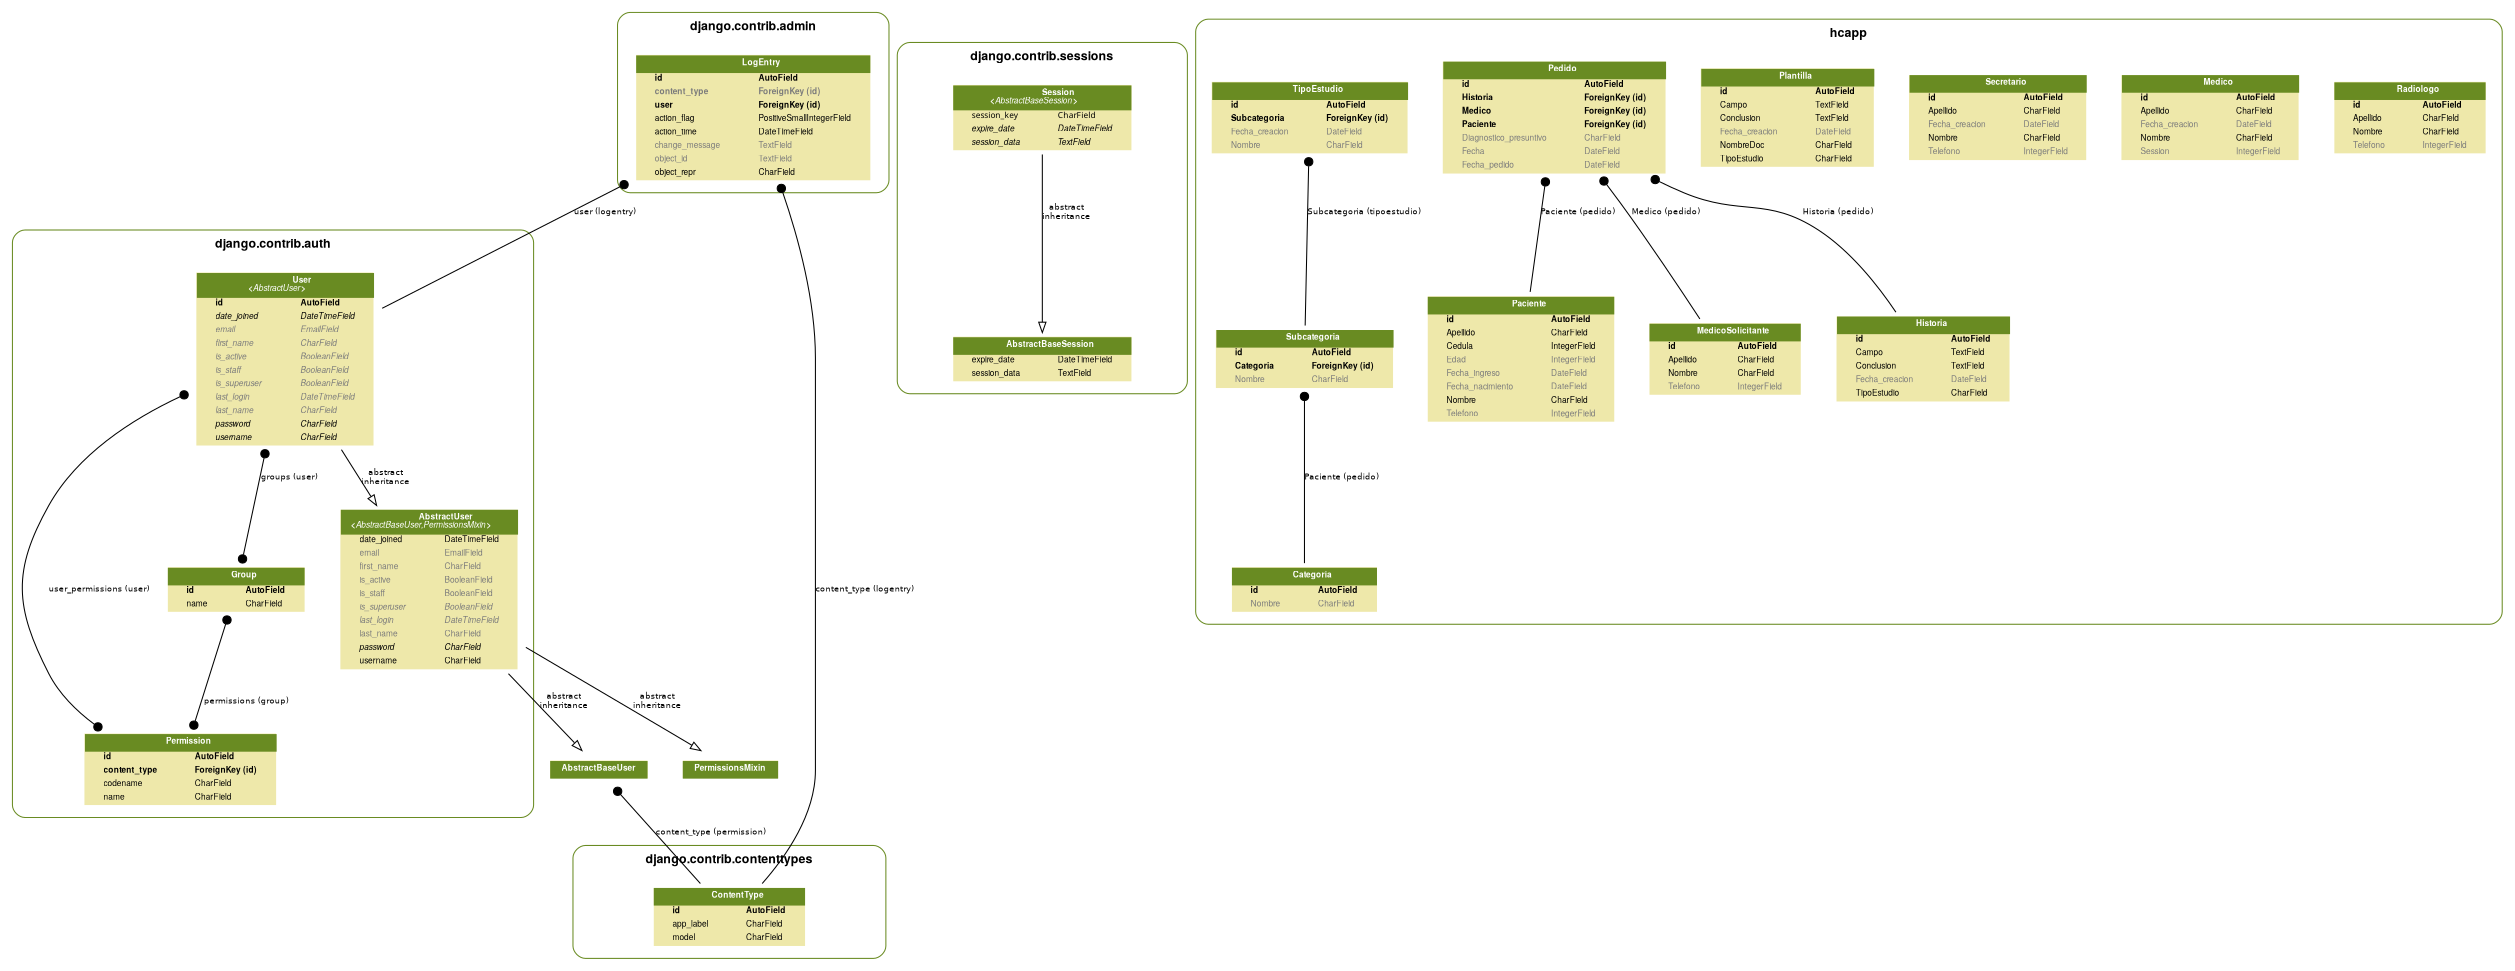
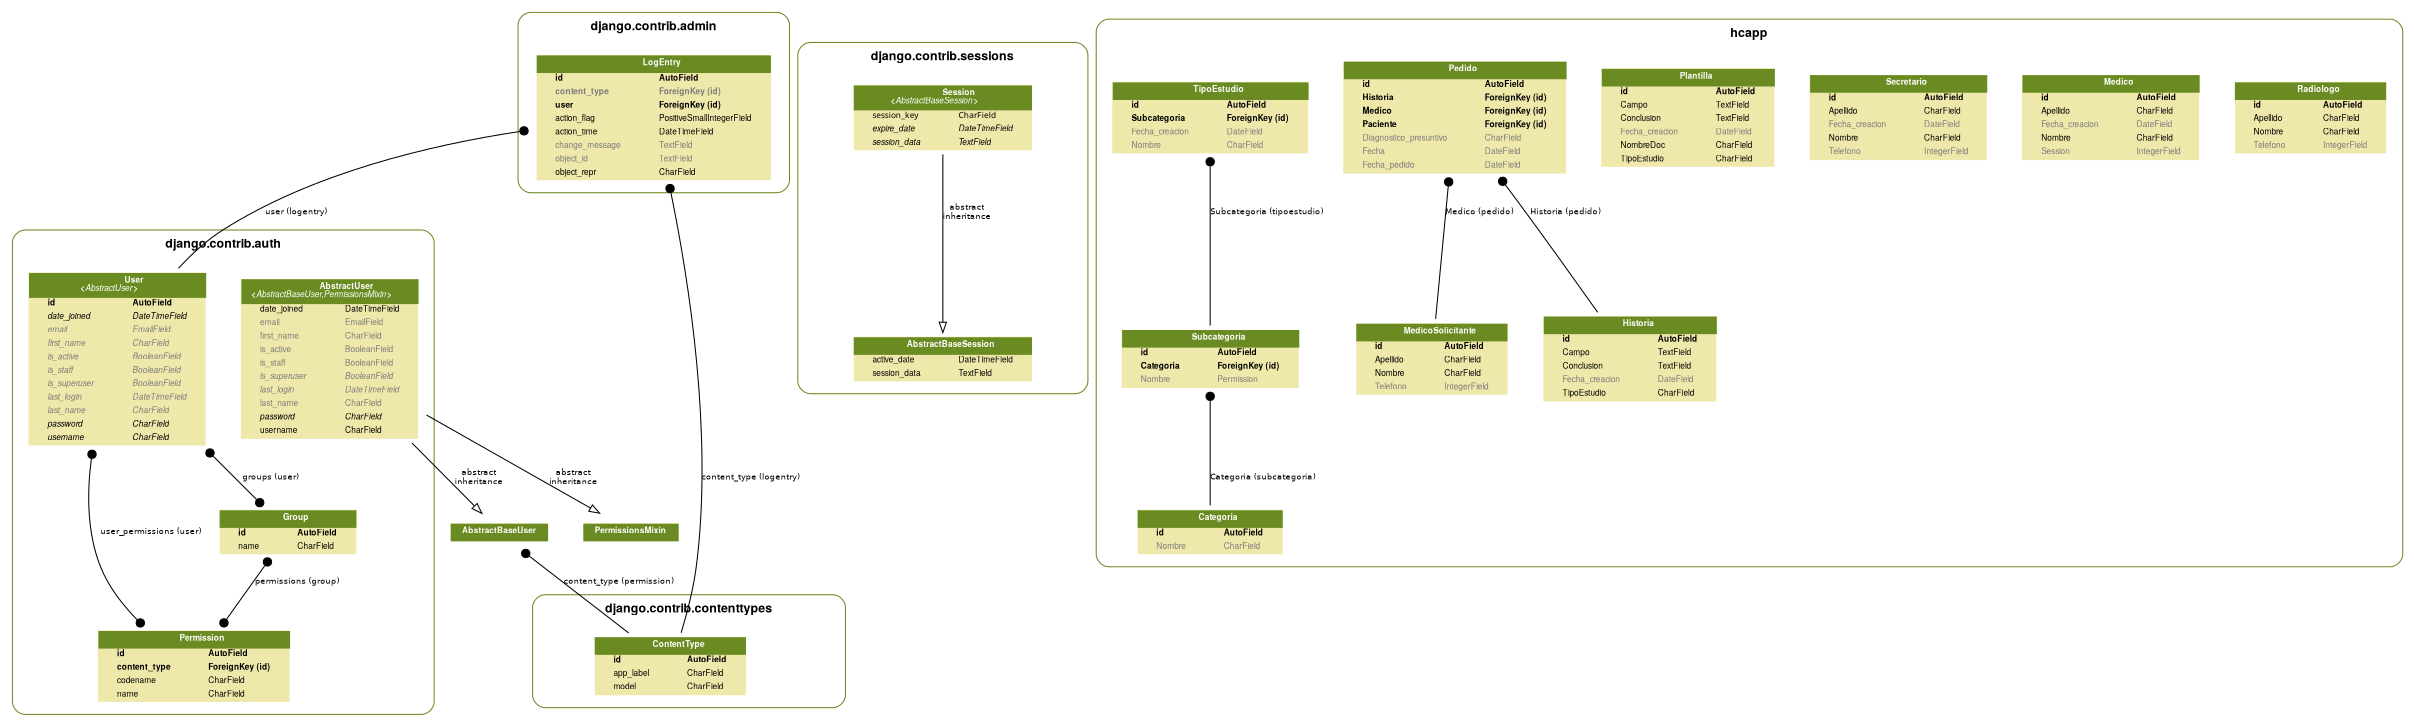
node "Paciente": removed
node "AbstractBaseSession": text "expire_date" -> "active_date"
node "Subcategoria": text "CharField" -> "Permission"
edge "User" -- "AbstractUser": removed, label "abstract inheritance"
edge "Subcategoria" -- "Categoria": label "Paciente (pedido)" -> "Categoria (subcategoria)"
